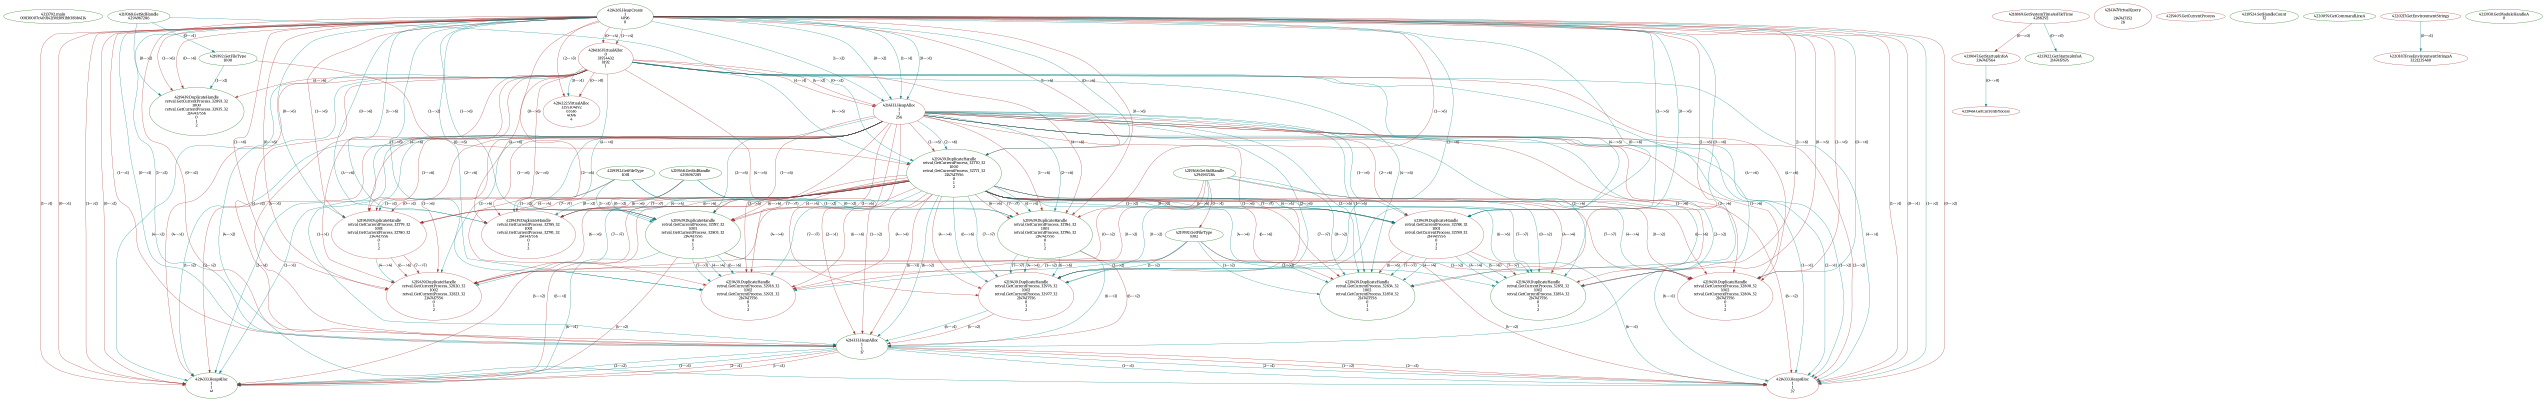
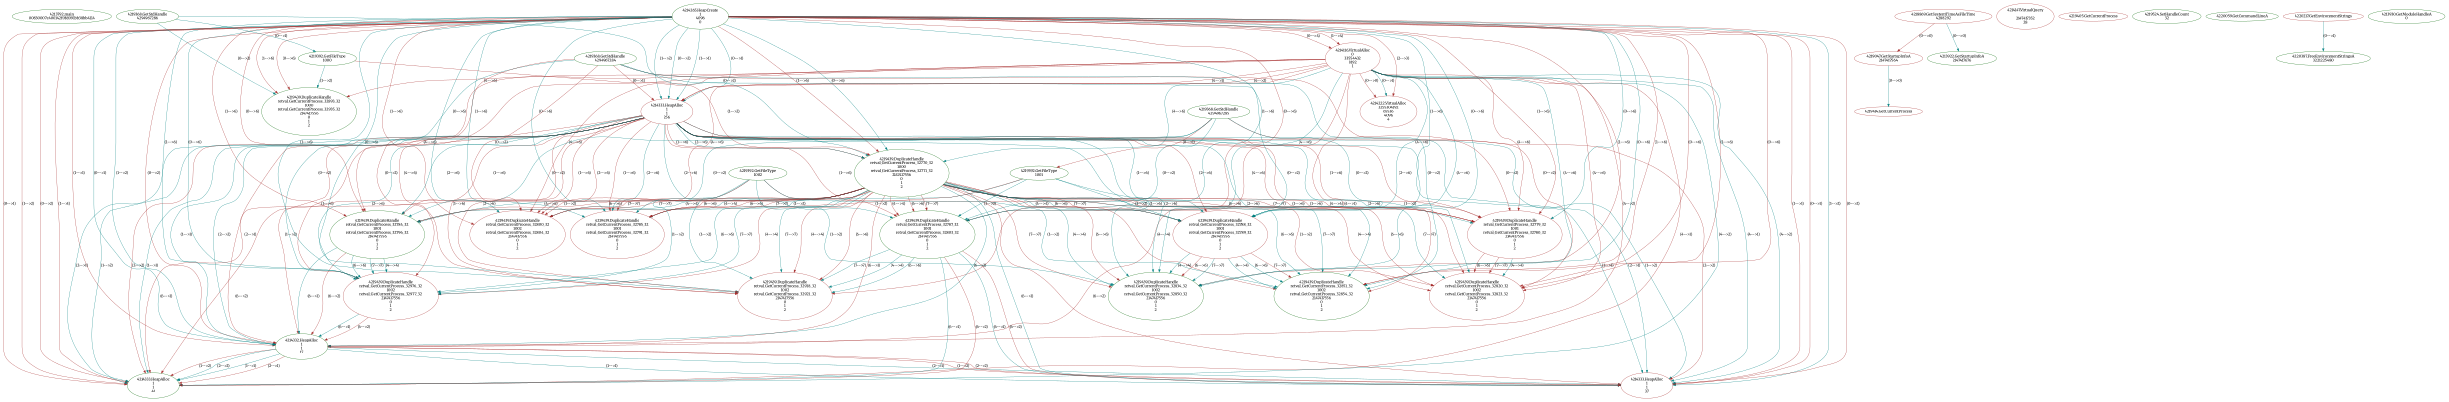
node "4220387.FreeEnvironmentStringsA 3221225480": color brown -> darkgreen
edge "4219368.GetStdHandle 4294967285" -> "4219392.GetFileType 1001": added, label "(0-->1)"
edge "4219368.GetStdHandle 4294967284" -> "4219392.GetFileType 1002": now "4219368.GetStdHandle 4294967284" -> "4214333.HeapAlloc 1 1 256"
node "4214333.HeapAlloc 1 1 17": label "4214333.HeapAlloc 1 1 17" -> "4214332.HeapAlloc 1 1 17"
